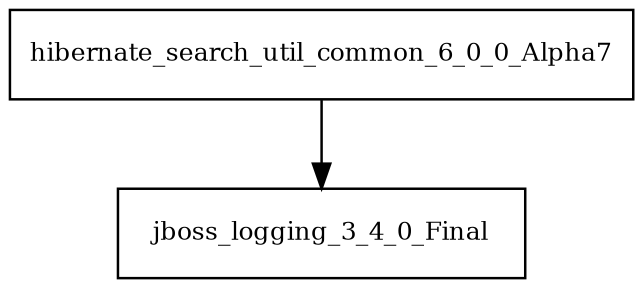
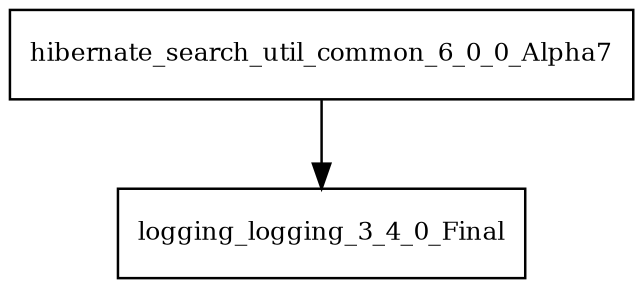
node "jboss_logging_3_4_0_Final": label "jboss_logging_3_4_0_Final" -> "logging_logging_3_4_0_Final"
